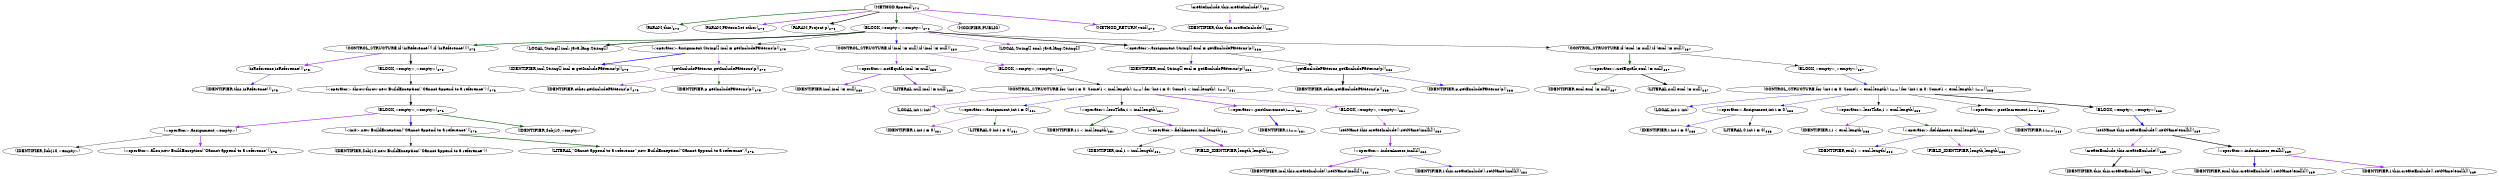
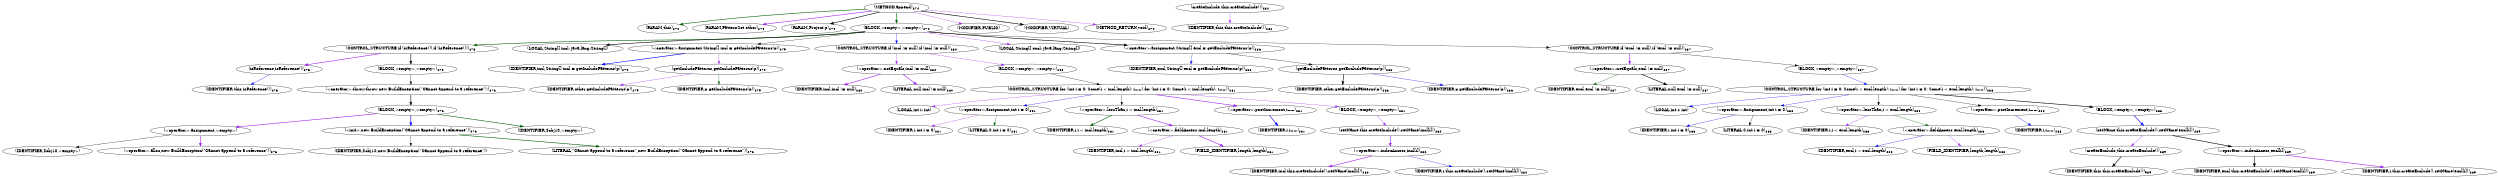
edge "(METHOD,append)" -> "(METHOD_RETURN,void)": style bold -> solid
node "(MODIFIER,VIRTUAL)": added
edge "(CONTROL_STRUCTURE,if (excl != null),if (excl != null))" -> "(<operator>.notEquals,excl != null)": color darkgreen -> purple
edge "(<operator>.fieldAccess,incl.length)" -> "(IDENTIFIER,incl,i < incl.length)": color black -> purple
edge "(<operator>.indexAccess,excl[i])" -> "(IDENTIFIER,excl,this.createExclude().setName(excl[i]))": color blue -> black
